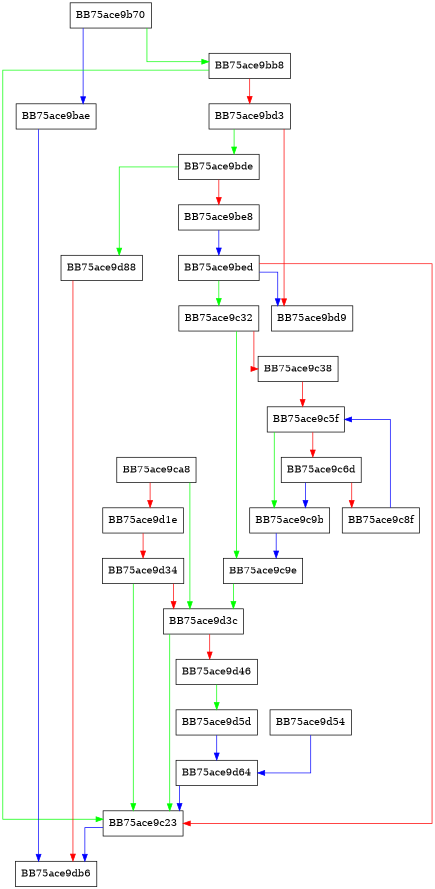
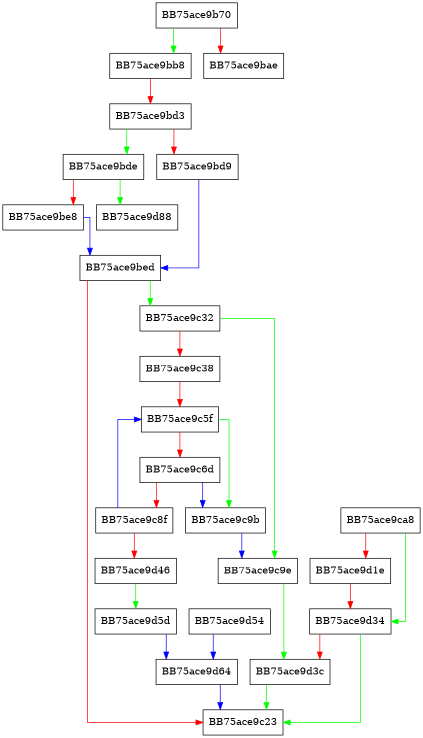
edge "BB75ace9b70" -> "BB75ace9bae": color blue -> red
edge "BB75ace9bed" -> "BB75ace9bd9": reversed
edge "BB75ace9bb8" -> "BB75ace9c23": removed
edge "BB75ace9ca8" -> "BB75ace9d3c": now "BB75ace9ca8" -> "BB75ace9d34"
edge "BB75ace9d3c" -> "BB75ace9d46": now "BB75ace9c8f" -> "BB75ace9d46"
node "BB75ace9db6": removed
